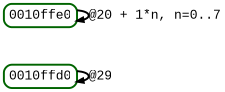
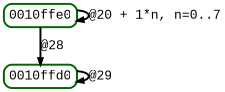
edge "0010ffe0" -> "0010ffd0": added, label "@28"
